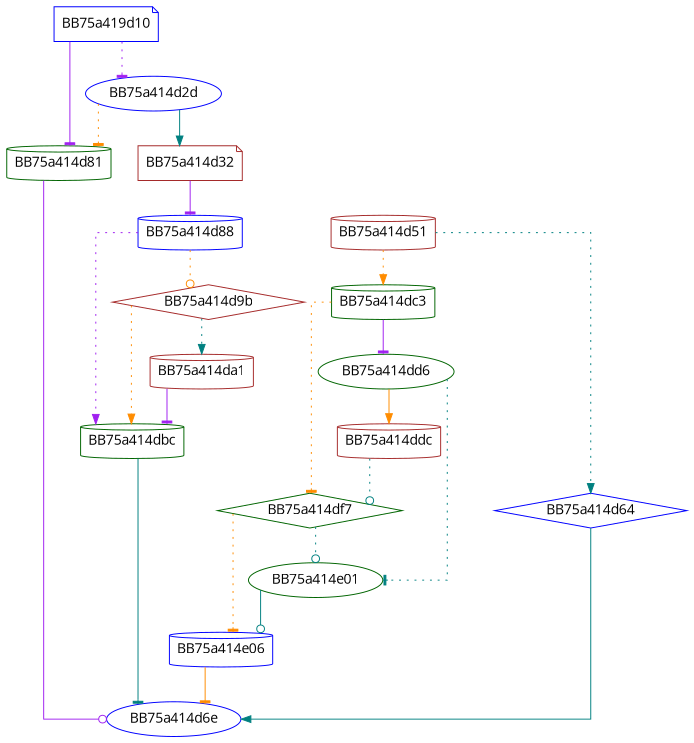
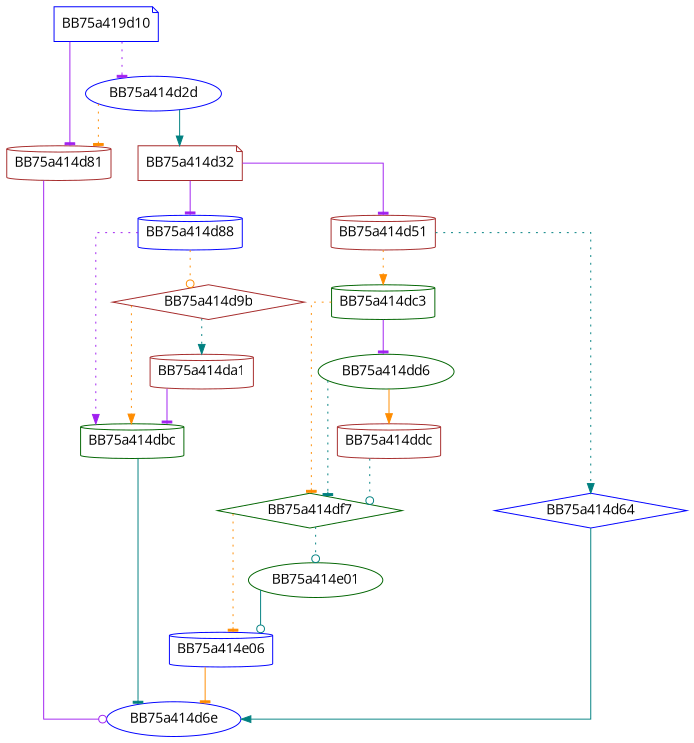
node "BB75a414d81": color darkgreen -> brown
edge "BB75a414d32" -> "BB75a414d51": added
edge "BB75a414dd6" -> "BB75a414e01": now "BB75a414dd6" -> "BB75a414df7"
